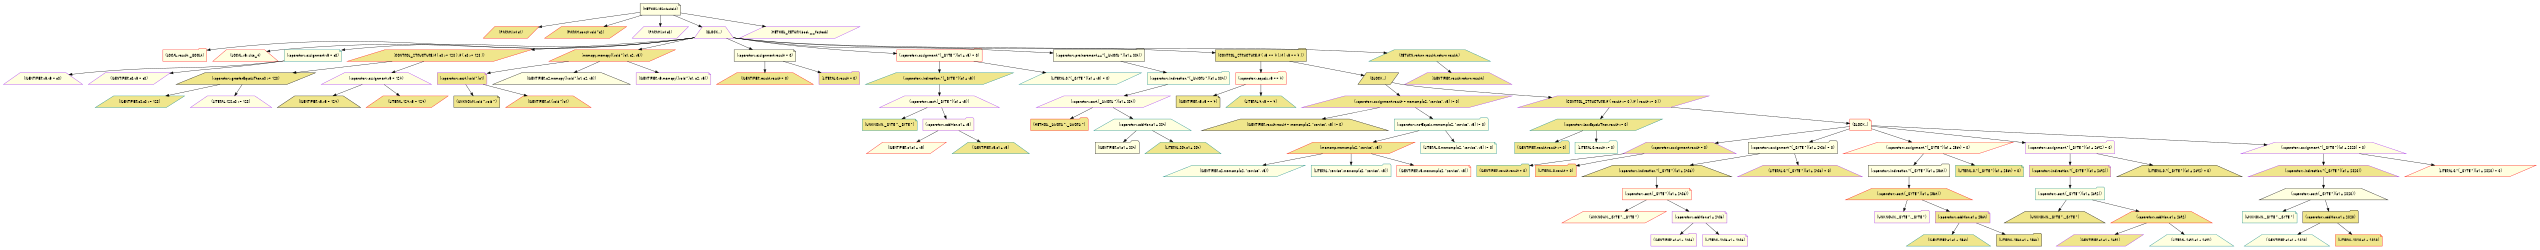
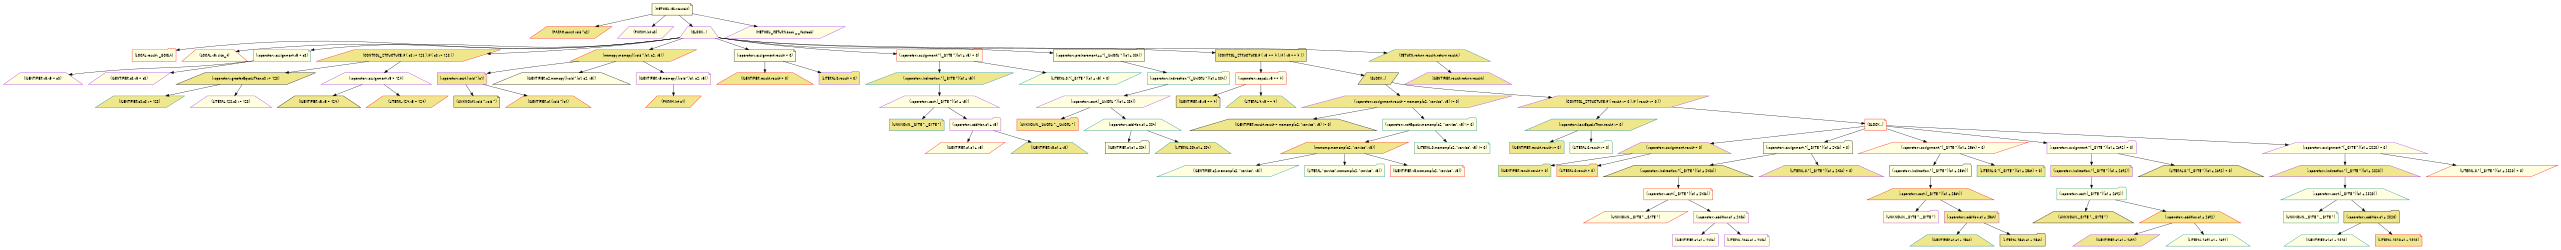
edge "(METHOD,IGDstartelt)" -> "(PARAM,int a1)": now "(IDENTIFIER,v5,memcpy((void *)a1, a2, v5))" -> "(PARAM,int a1)"
node "(METHOD,_DWORD *,_DWORD *)": label "(METHOD,_DWORD *,_DWORD *)" -> "(UNKNOWN,_DWORD *,_DWORD *)"
node "(<operator>.cast,(_BYTE *)(a1 + 2820))": color black -> teal
node "(LITERAL,2436,a1 + 2436)": label "(LITERAL,2436,a1 + 2436)" -> "(LITERAL,2466,a1 + 2436)"
